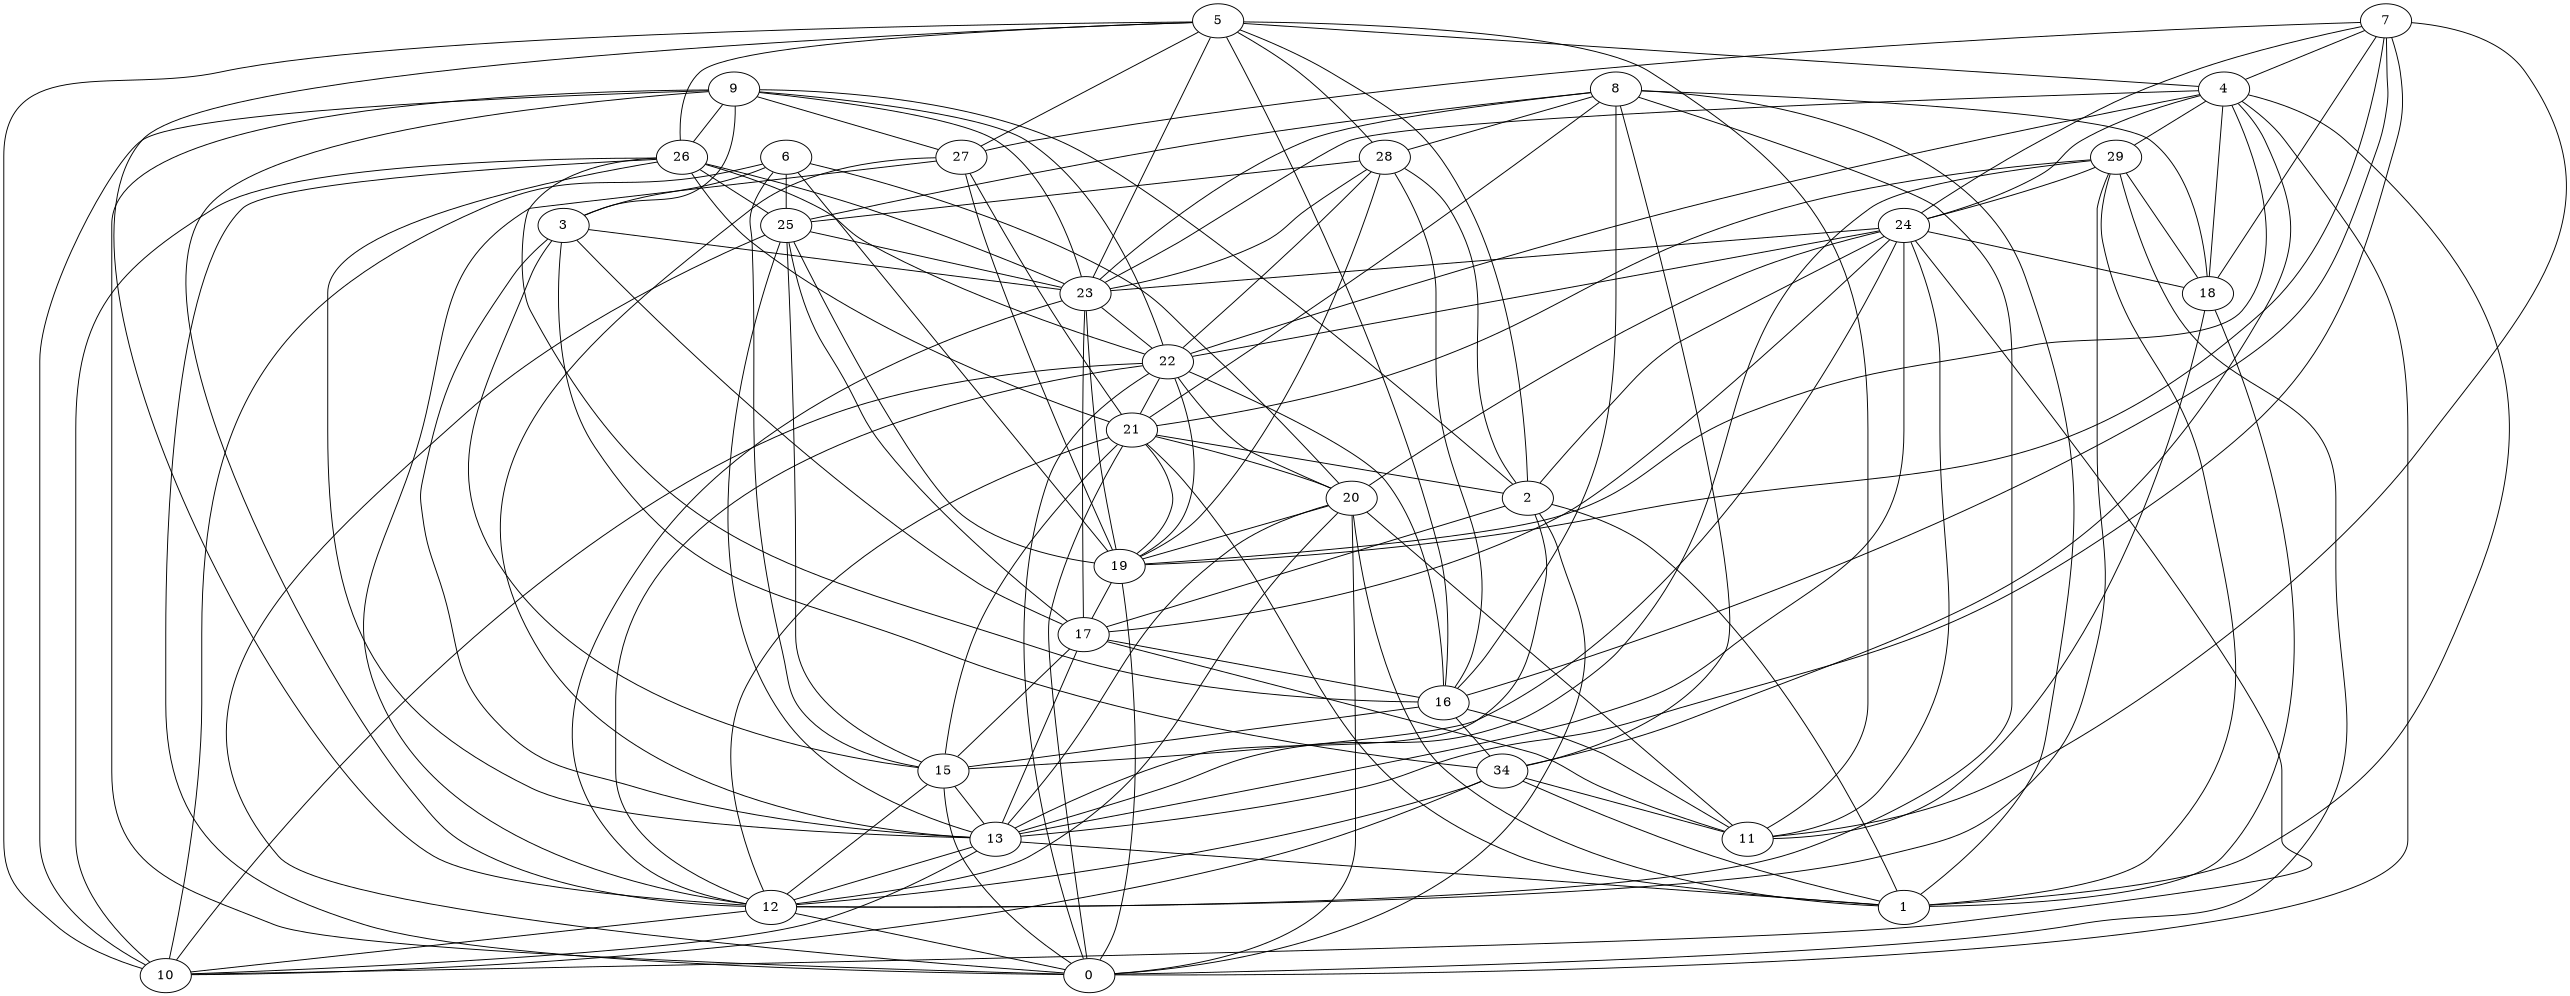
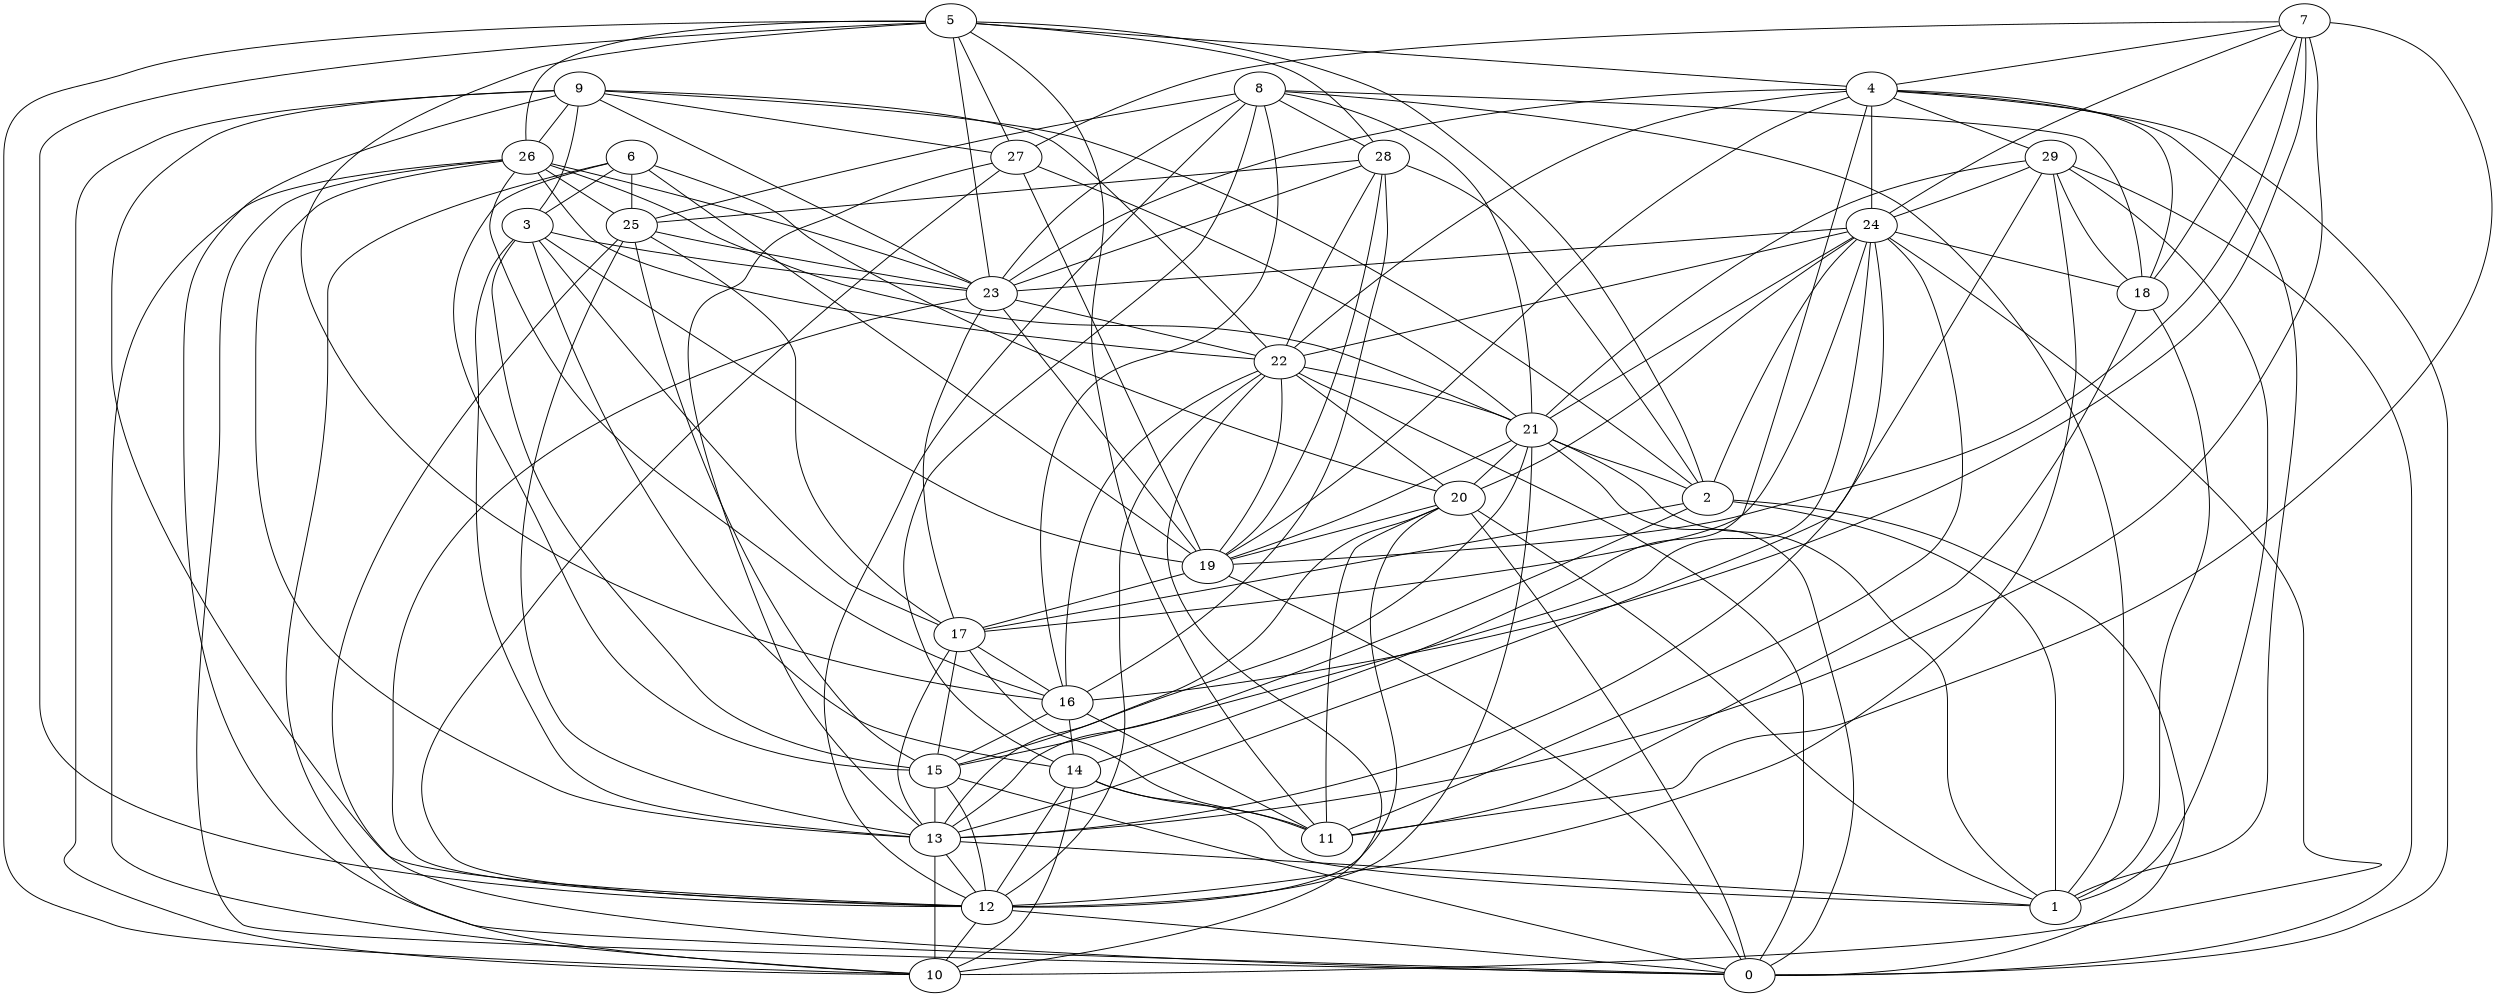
edge "24" -- "21": added
edge "25" -- "19": now "3" -- "19"
node "34": label "34" -> "14"
